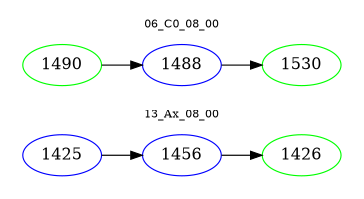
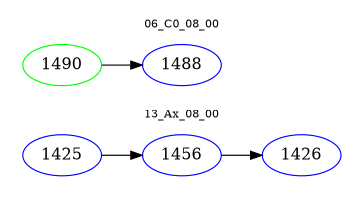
node "1530": removed
node "1426": color green -> blue
